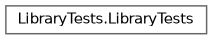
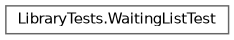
node "LibraryTests.LibraryTests": label "LibraryTests.LibraryTests" -> "LibraryTests.WaitingListTest"
